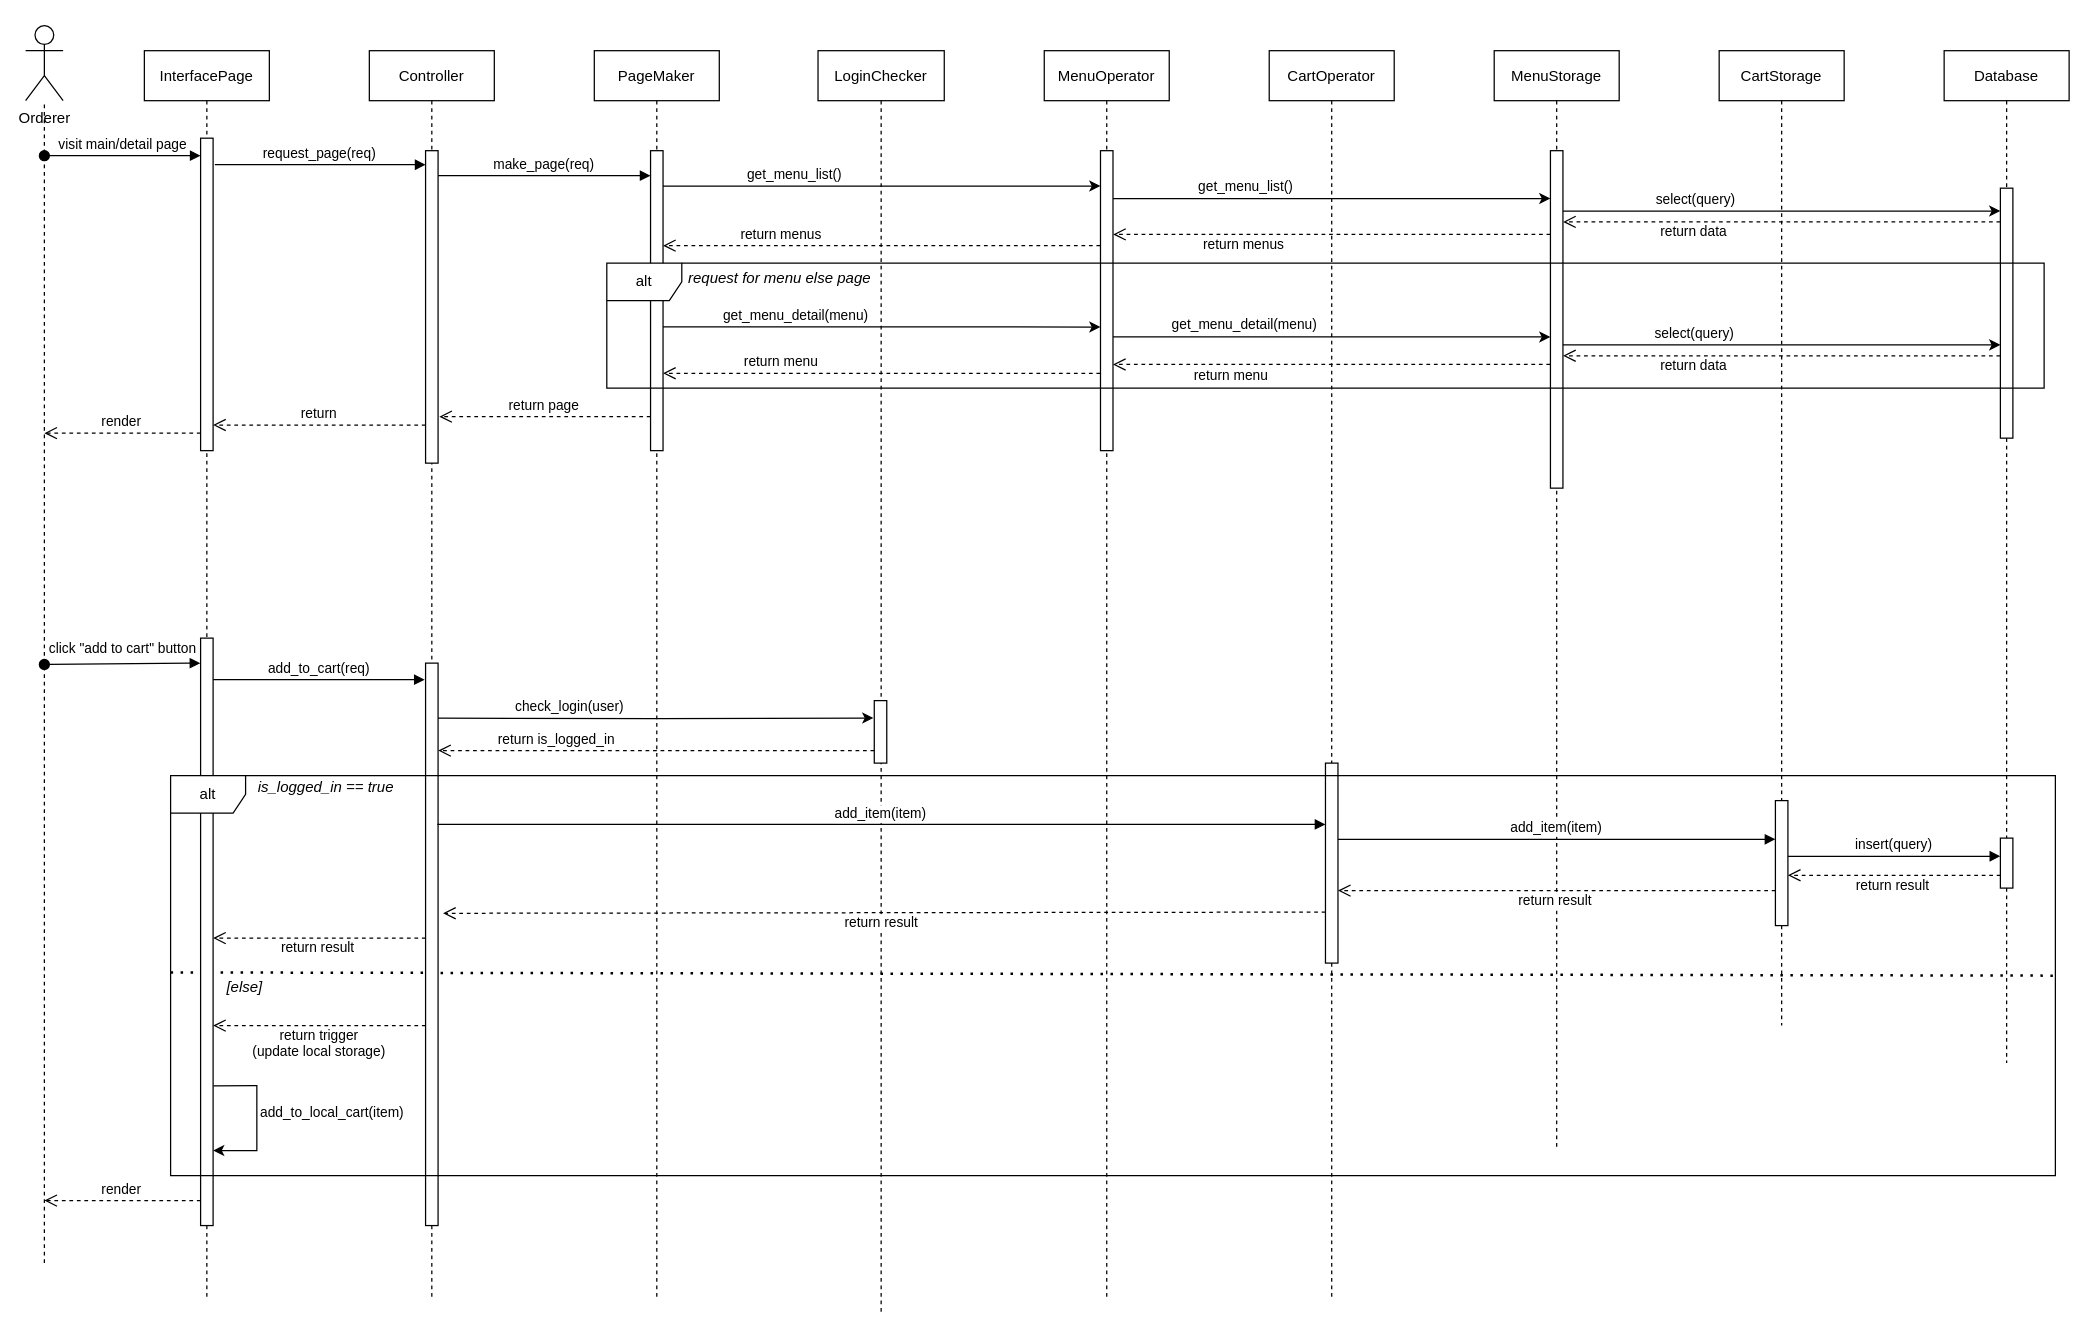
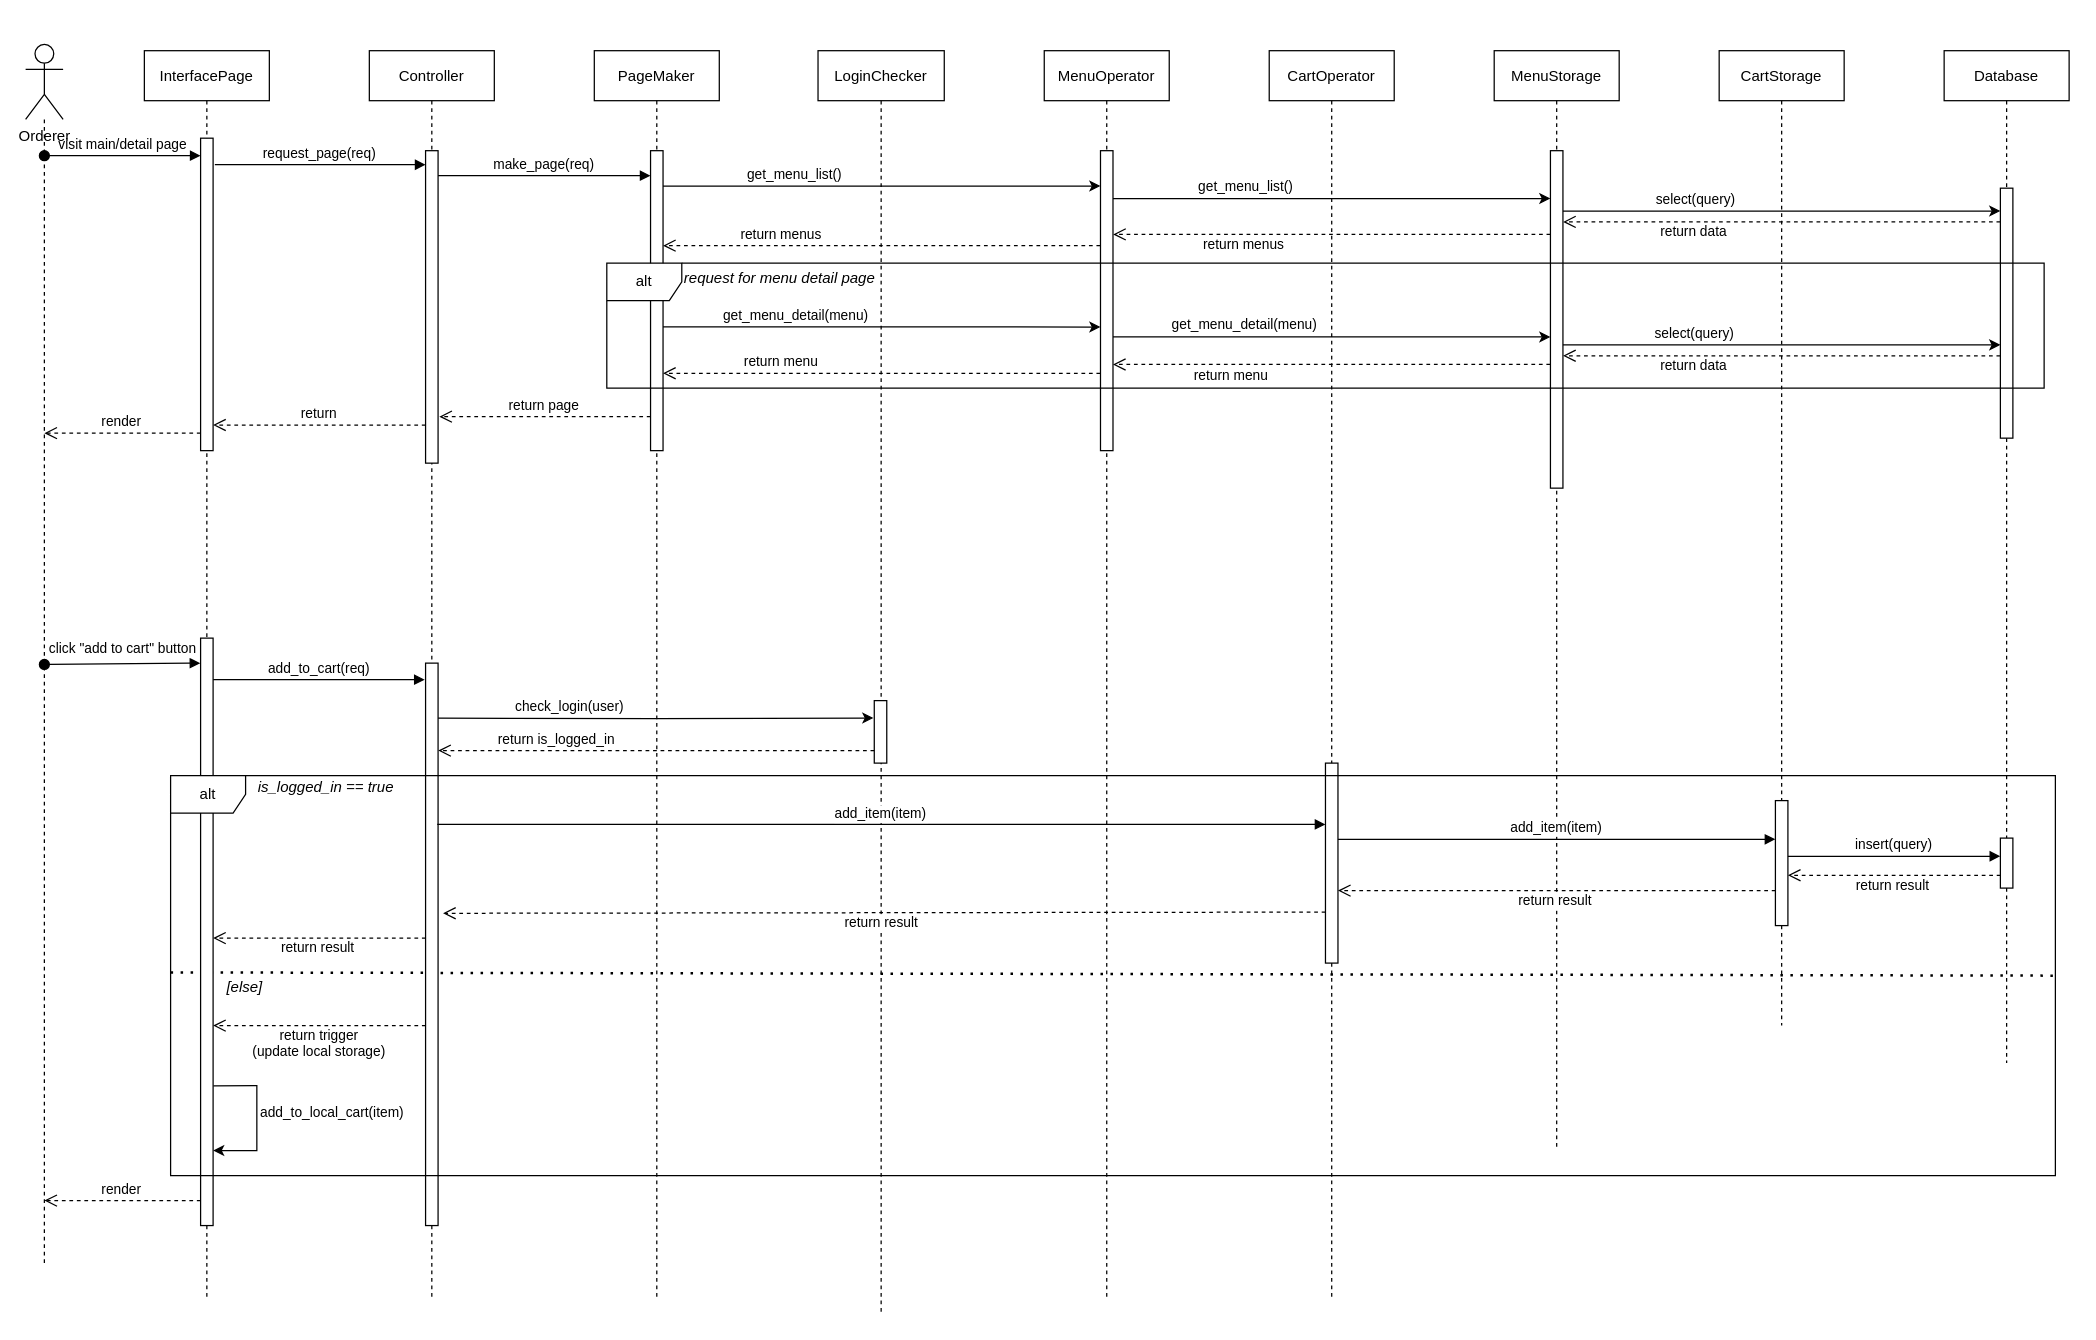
node "Orderer": moved (44, 63) -> (44, 82)
node "request for menu else page": label "request for menu else page" -> "request for menu detail page"
